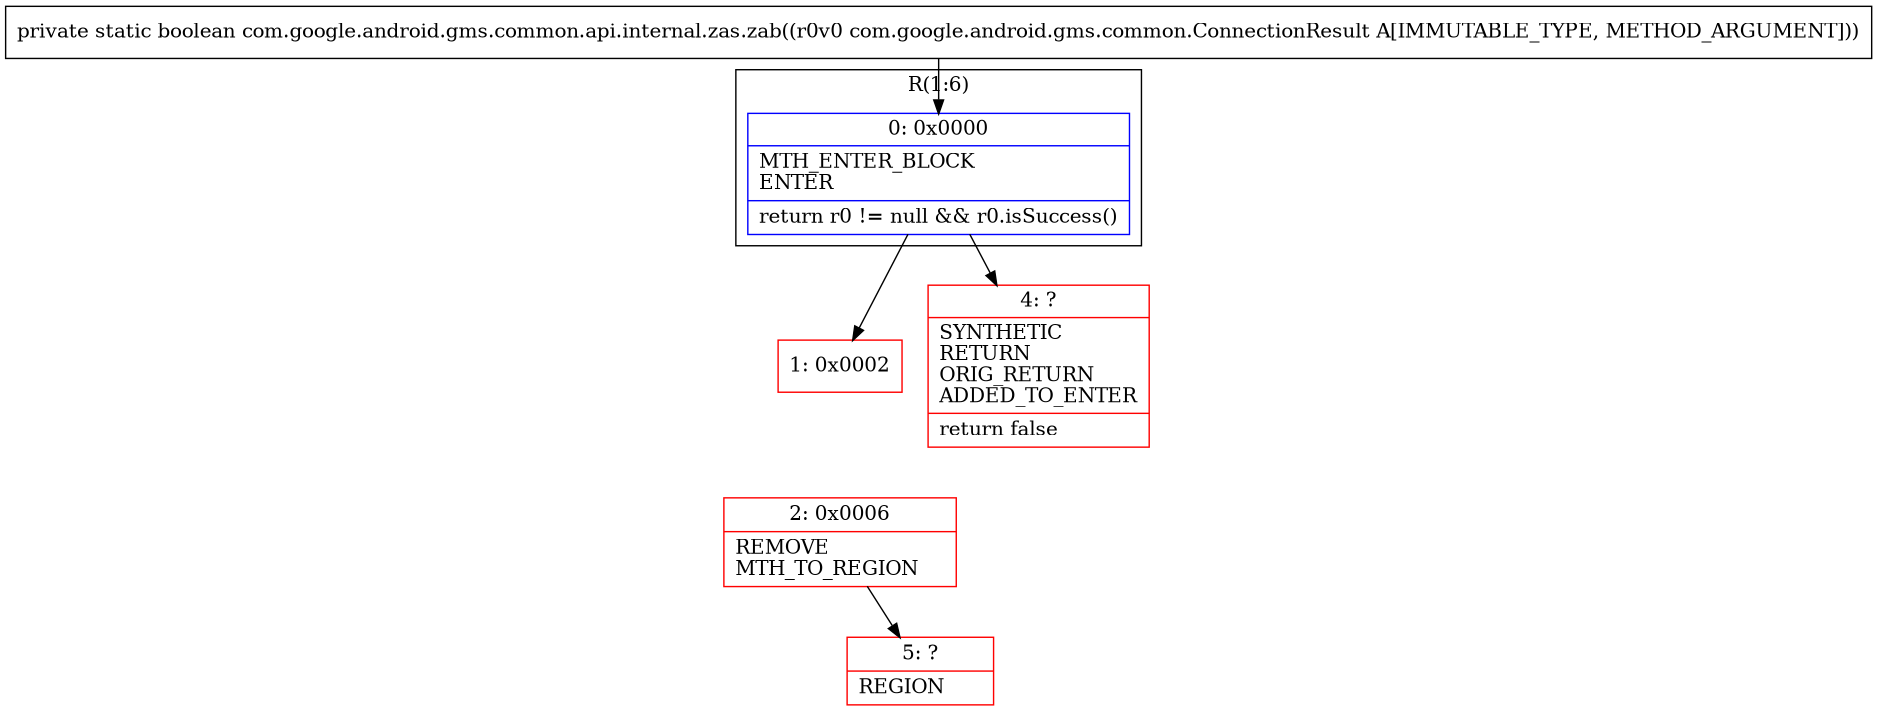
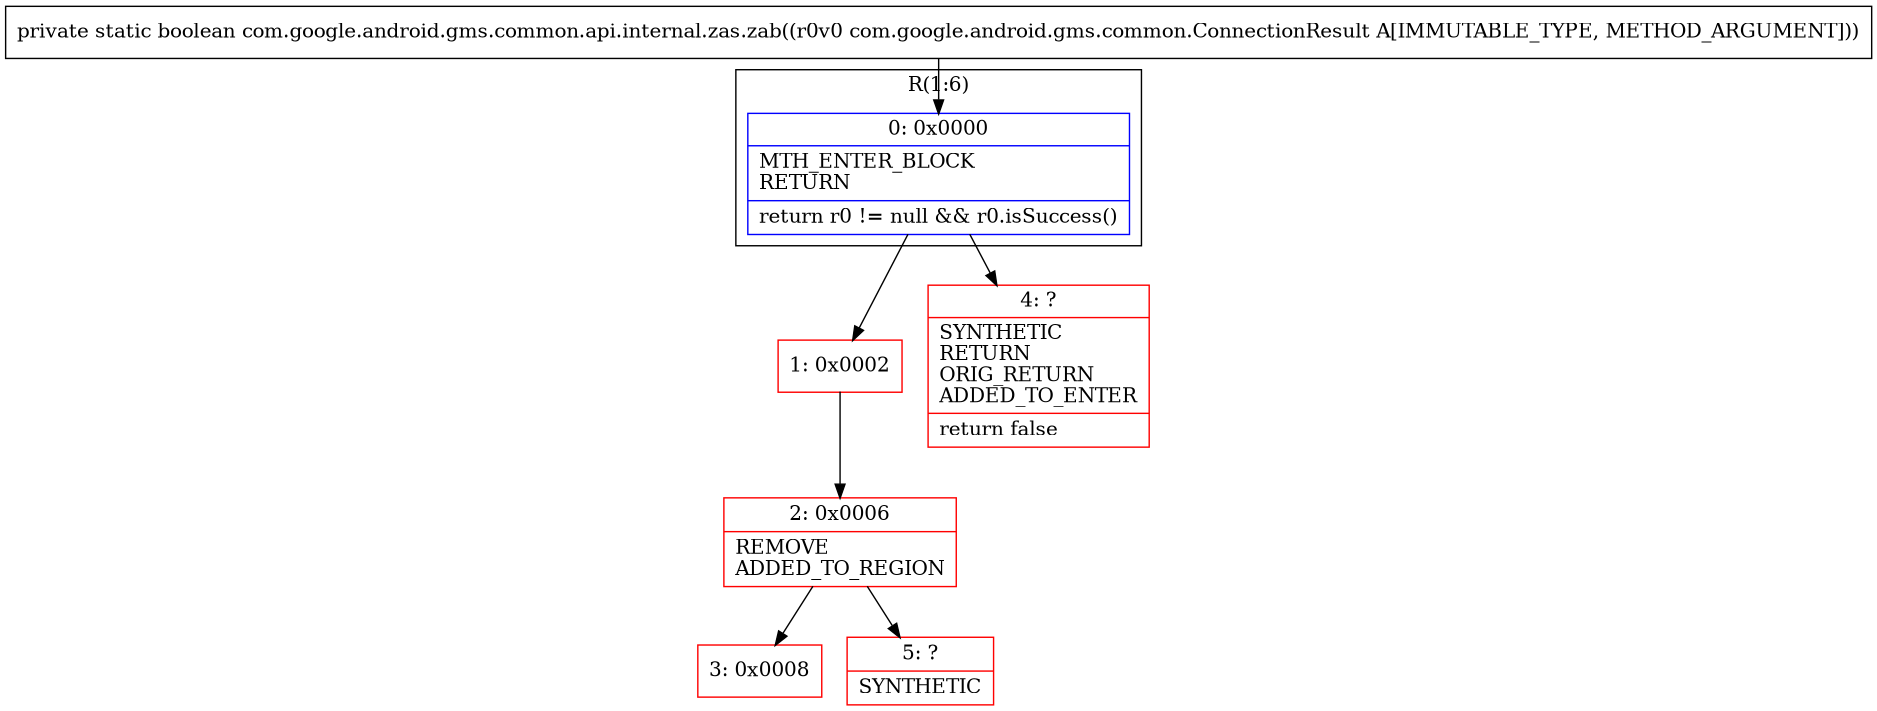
node "0: 0x0000": text "ENTER" -> "RETURN"
edge "1: 0x0002" -> "2: 0x0006": added
node "2: 0x0006": text "MTH_TO_REGION" -> "ADDED_TO_REGION"
node "3: 0x0008": added
node "5: ?": text "REGION" -> "SYNTHETIC"
